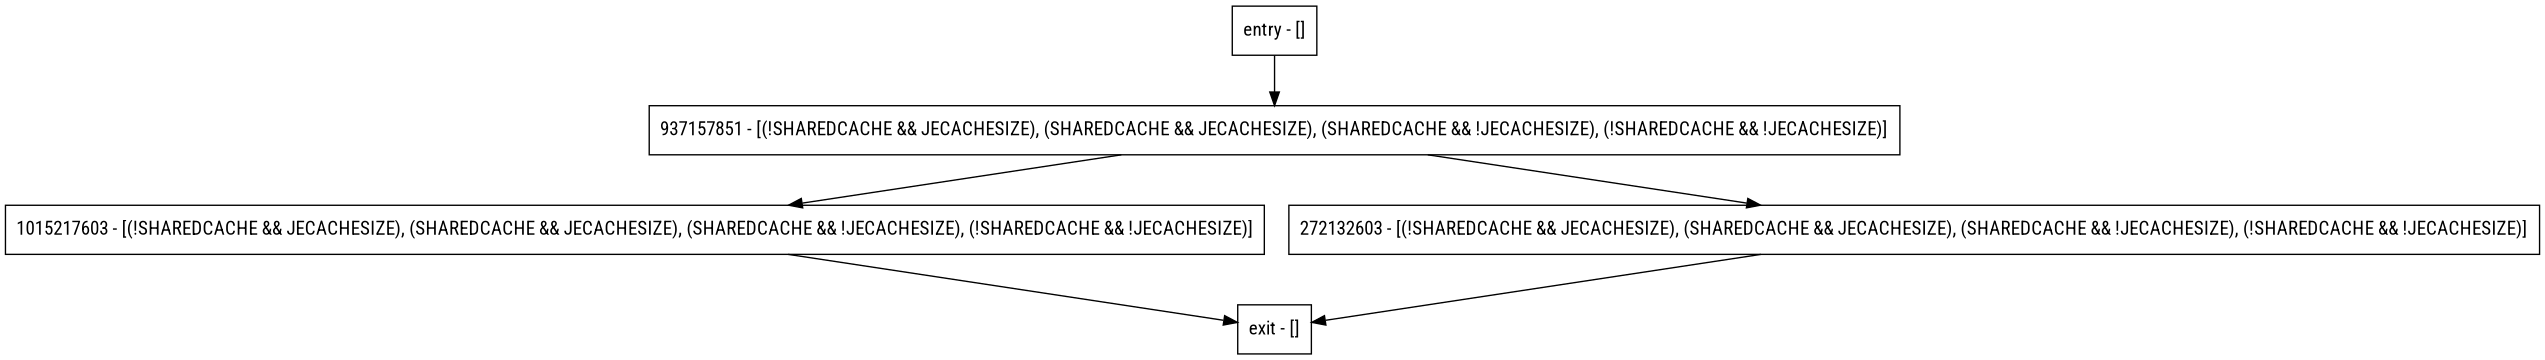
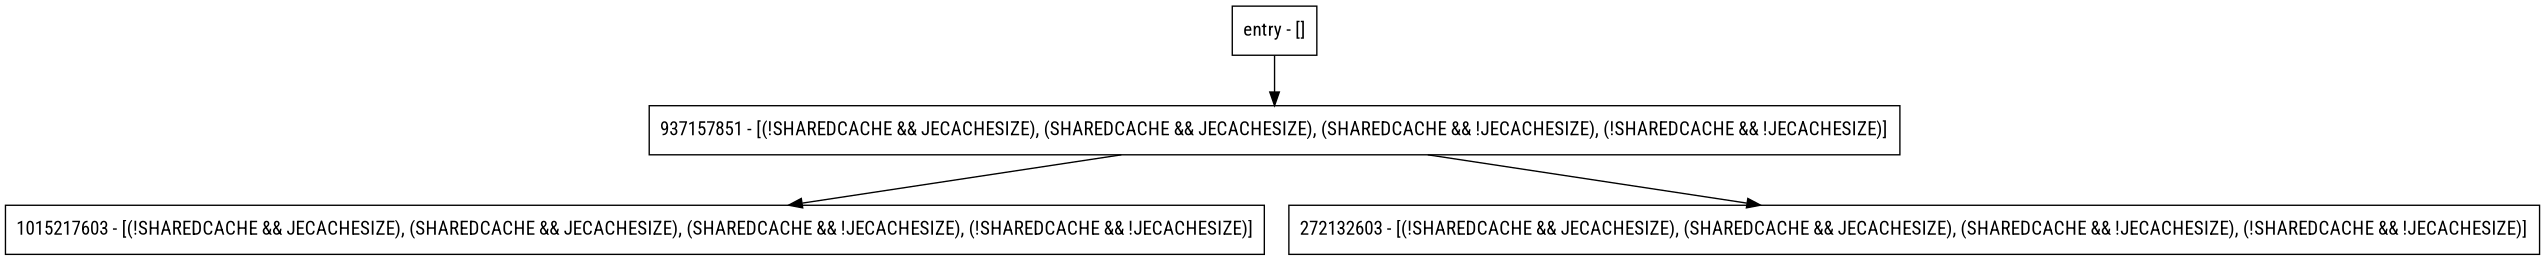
node "exit - []": removed
